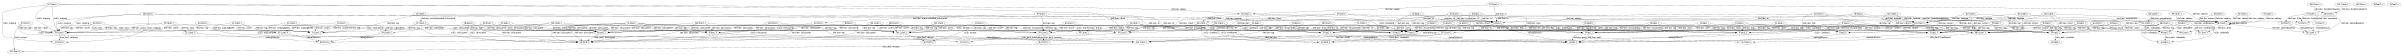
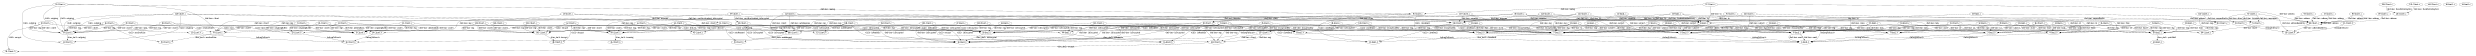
edge "18-Email.c" -> "7-Email.h": added, label "<Def-Use> body"
edge "251-Client.c" -> "9-Email.h": removed, label "<Def-Use> encryptionKey"
